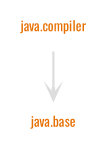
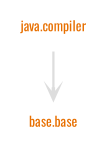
node "java.base": label "java.base" -> "base.base"
